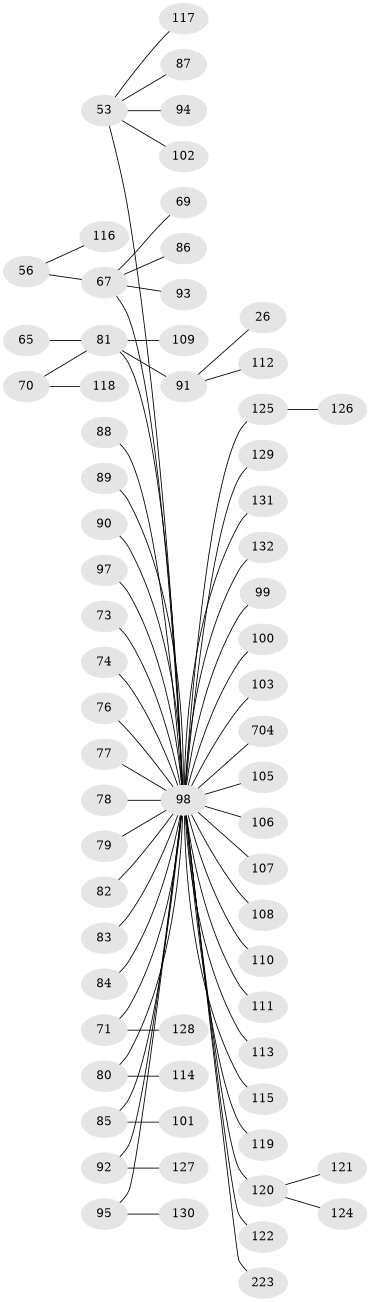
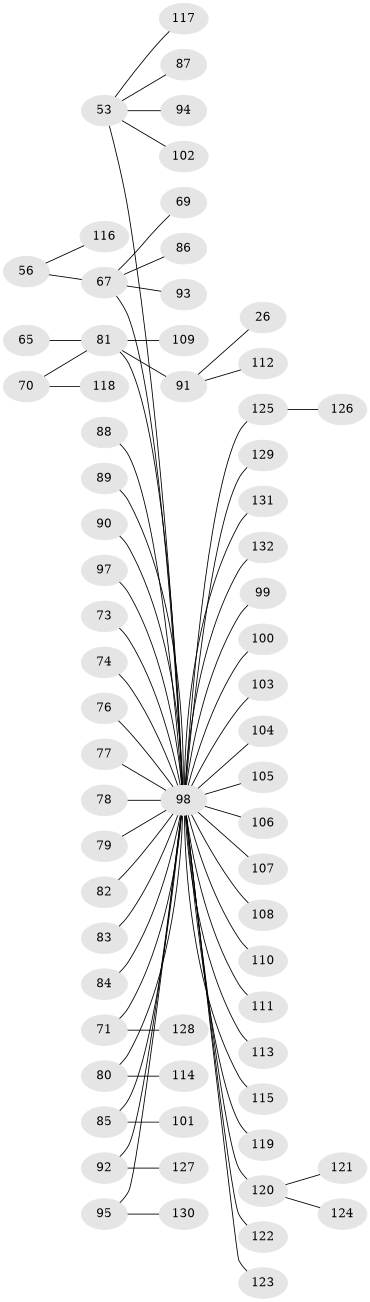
node "704": label "704" -> "104"
node "223": label "223" -> "123"
